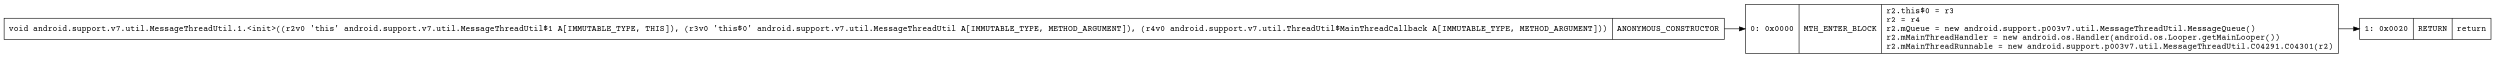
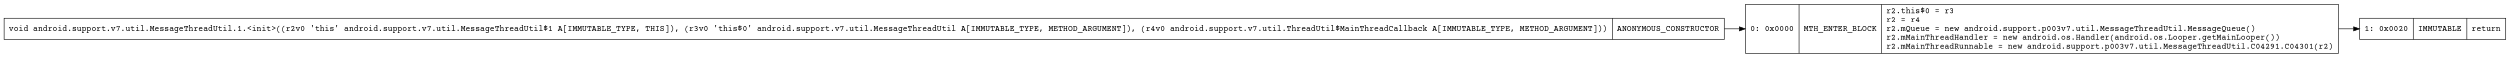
node "1: 0x0020": text "RETURN" -> "IMMUTABLE"
